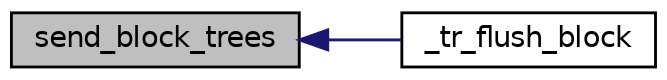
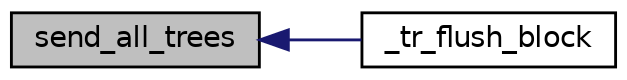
node "send_block_trees": label "send_block_trees" -> "send_all_trees"
